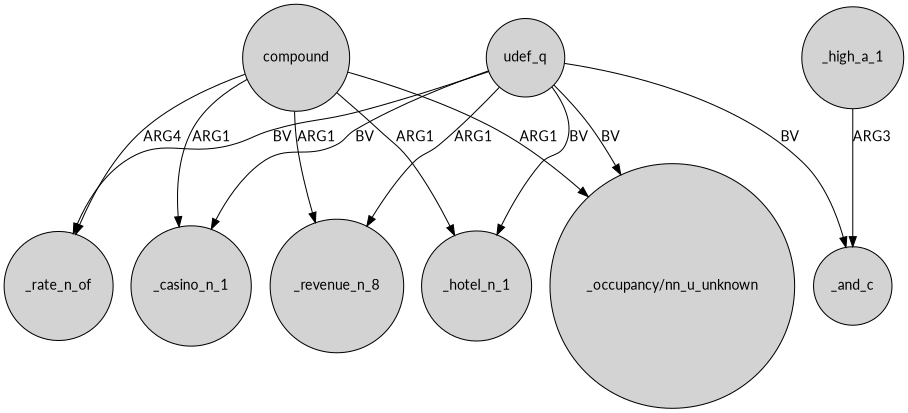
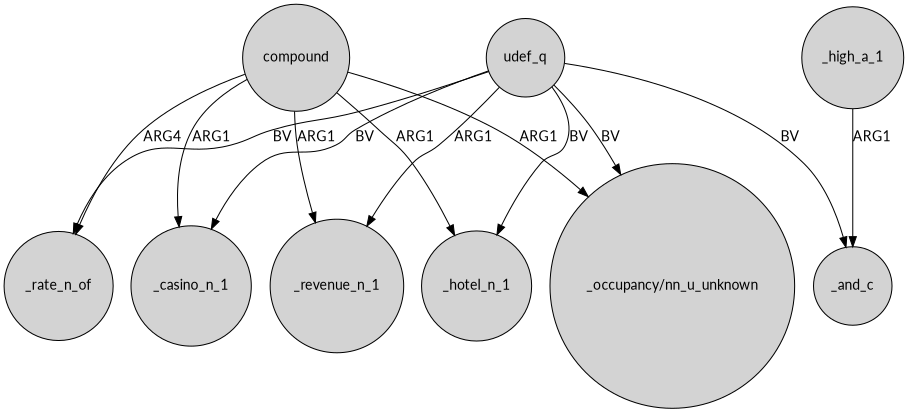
edge "_high_a_1" -> "_and_c": label "ARG3" -> "ARG1"
node "_revenue_n_8": label "_revenue_n_8" -> "_revenue_n_1"
